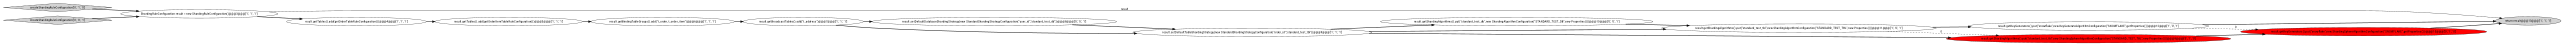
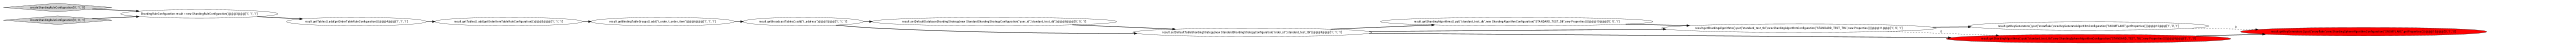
node "return result@@@13@@@['1', '1', '1']": removed
